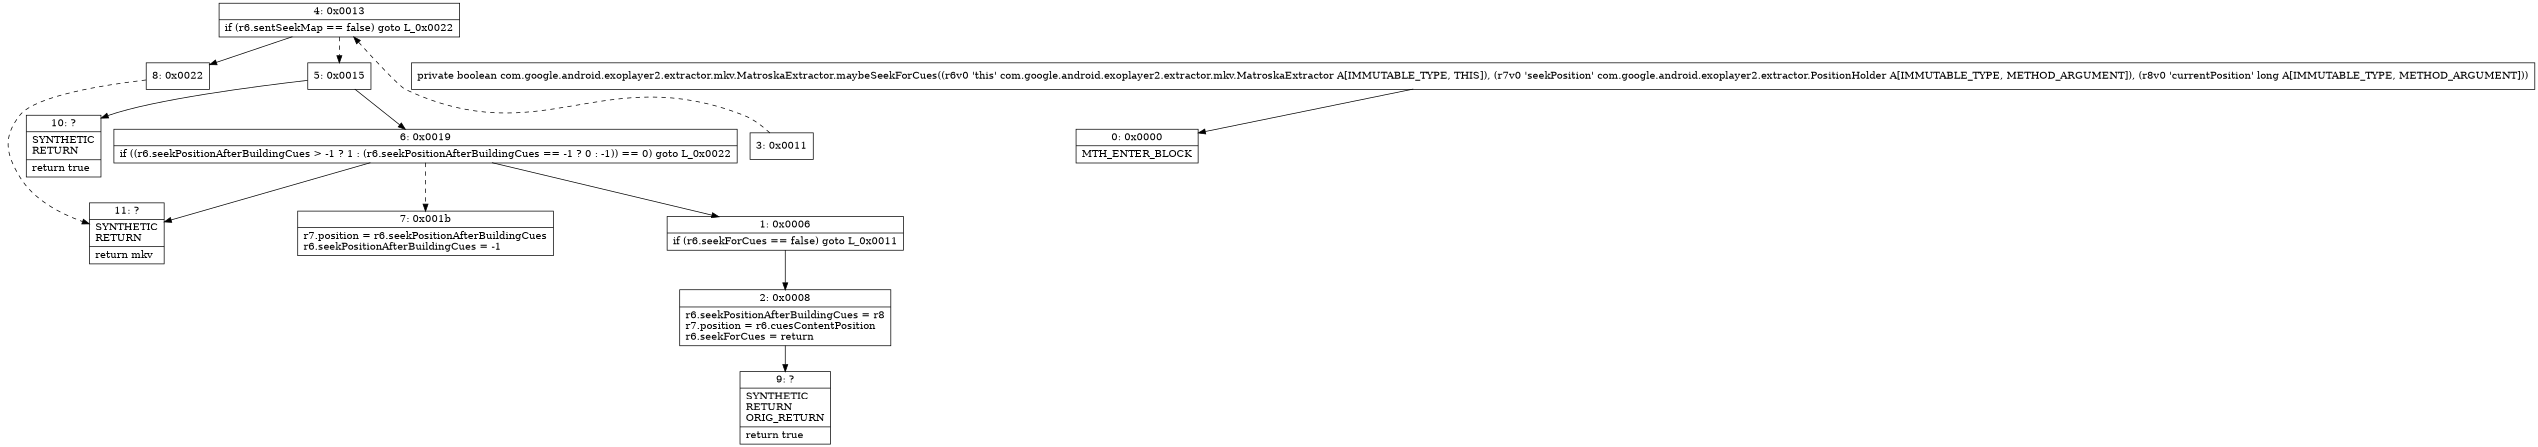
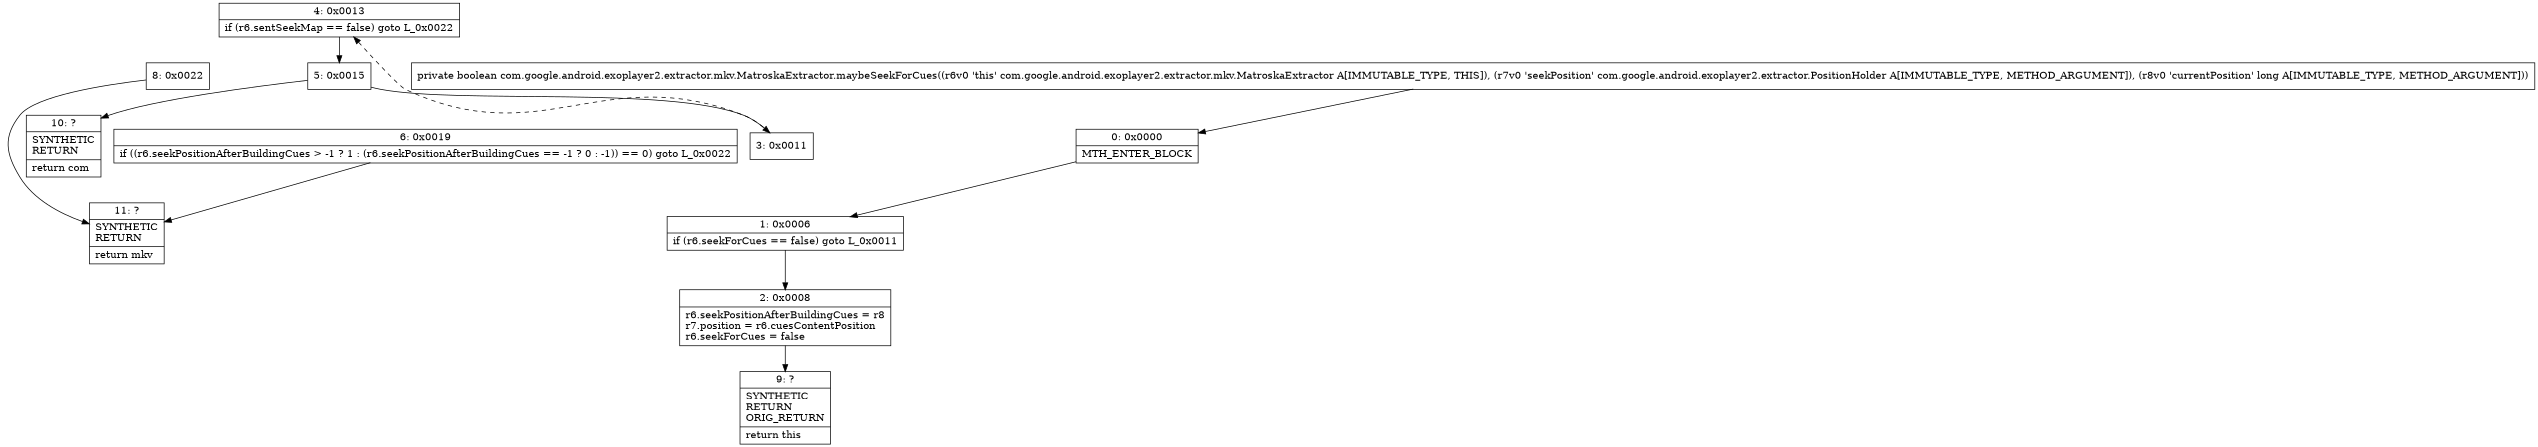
edge "4: 0x0013" -> "5: 0x0015": style dashed -> solid
edge "4: 0x0013" -> "8: 0x0022": removed
edge "5: 0x0015" -> "6: 0x0019": now "5: 0x0015" -> "3: 0x0011"
edge "8: 0x0022" -> "11: ?": style dashed -> solid
node "10: ?": text "return true" -> "return com"
edge "6: 0x0019" -> "1: 0x0006": now "0: 0x0000" -> "1: 0x0006"
node "7: 0x001b": removed
node "2: 0x0008": text "r6.seekForCues = return" -> "r6.seekForCues = false"
node "9: ?": text "return true" -> "return this"
